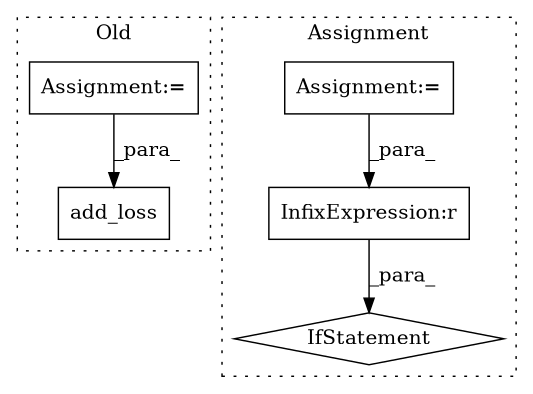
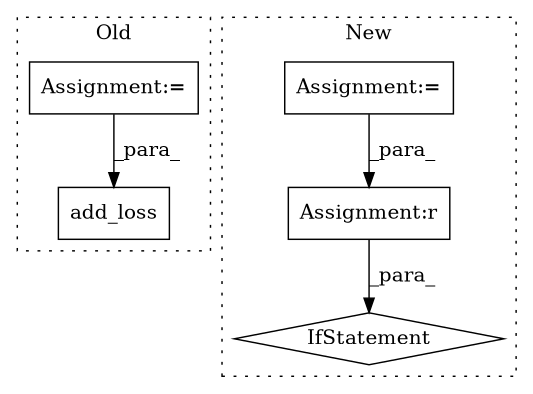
cluster "Assignment": label "Assignment" -> "New"
node "InfixExpression:r": label "InfixExpression:r" -> "Assignment:r"
